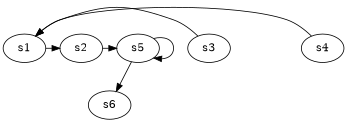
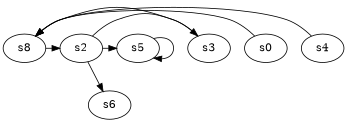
edge "s2" -> "s3": added
node "s1": label "s1" -> "s8"
node "s0": added
edge "s5" -> "s6": now "s2" -> "s6"
